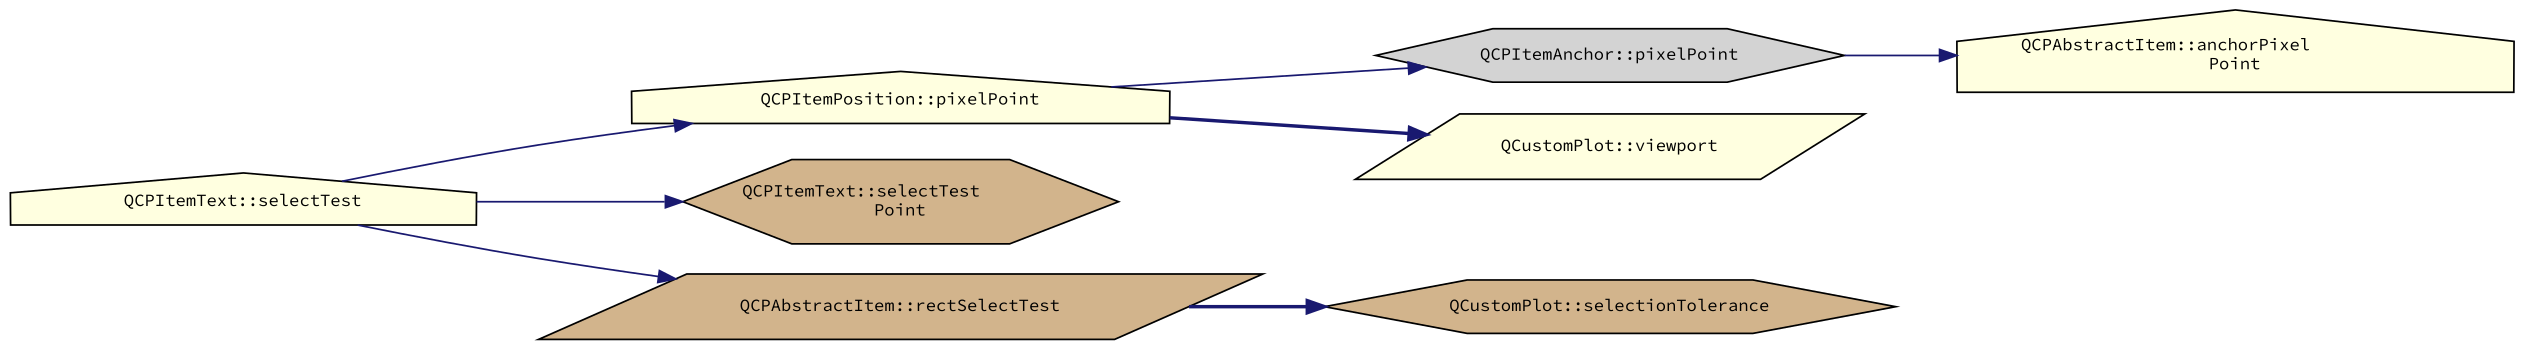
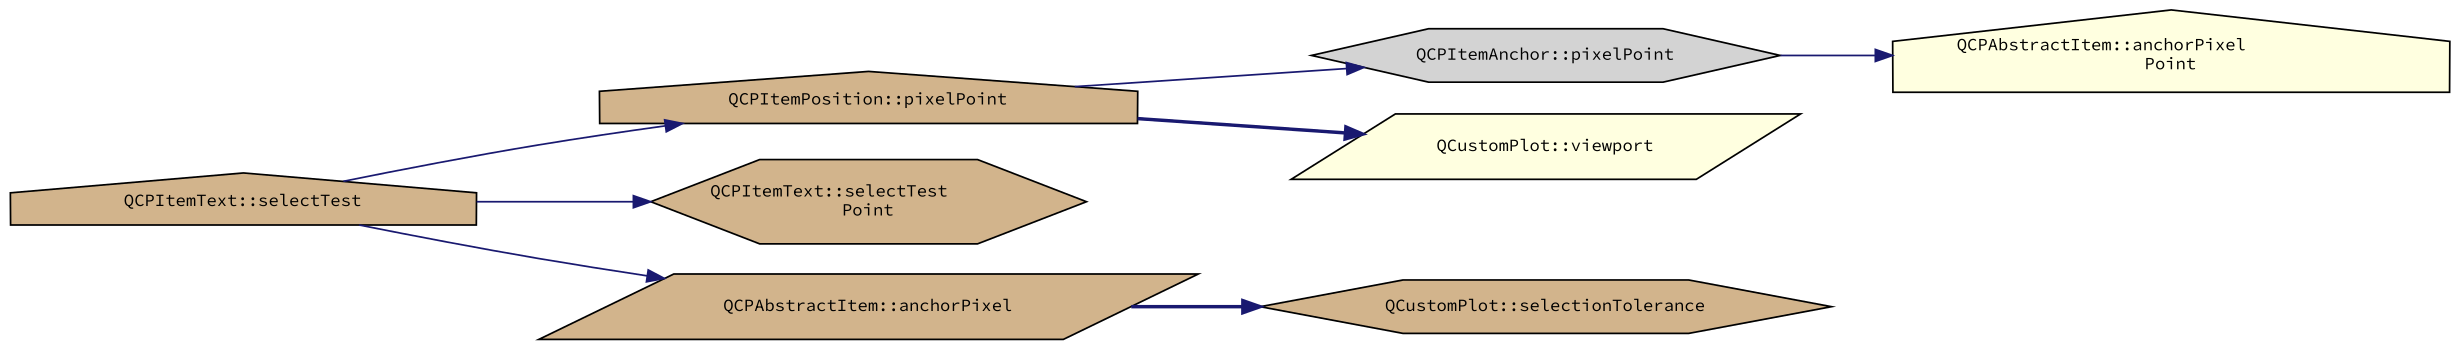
node "QCPItemPosition::pixelPoint": fillcolor lightyellow -> tan
node "QCPItemText::selectTest": fillcolor lightyellow -> tan
node "QCPAbstractItem::rectSelectTest": label "QCPAbstractItem::rectSelectTest" -> "QCPAbstractItem::anchorPixel"
